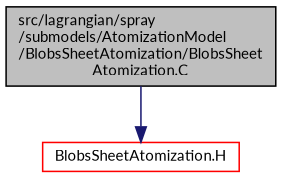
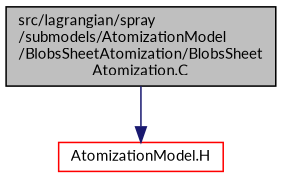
node "BlobsSheetAtomization.H": label "BlobsSheetAtomization.H" -> "AtomizationModel.H"
